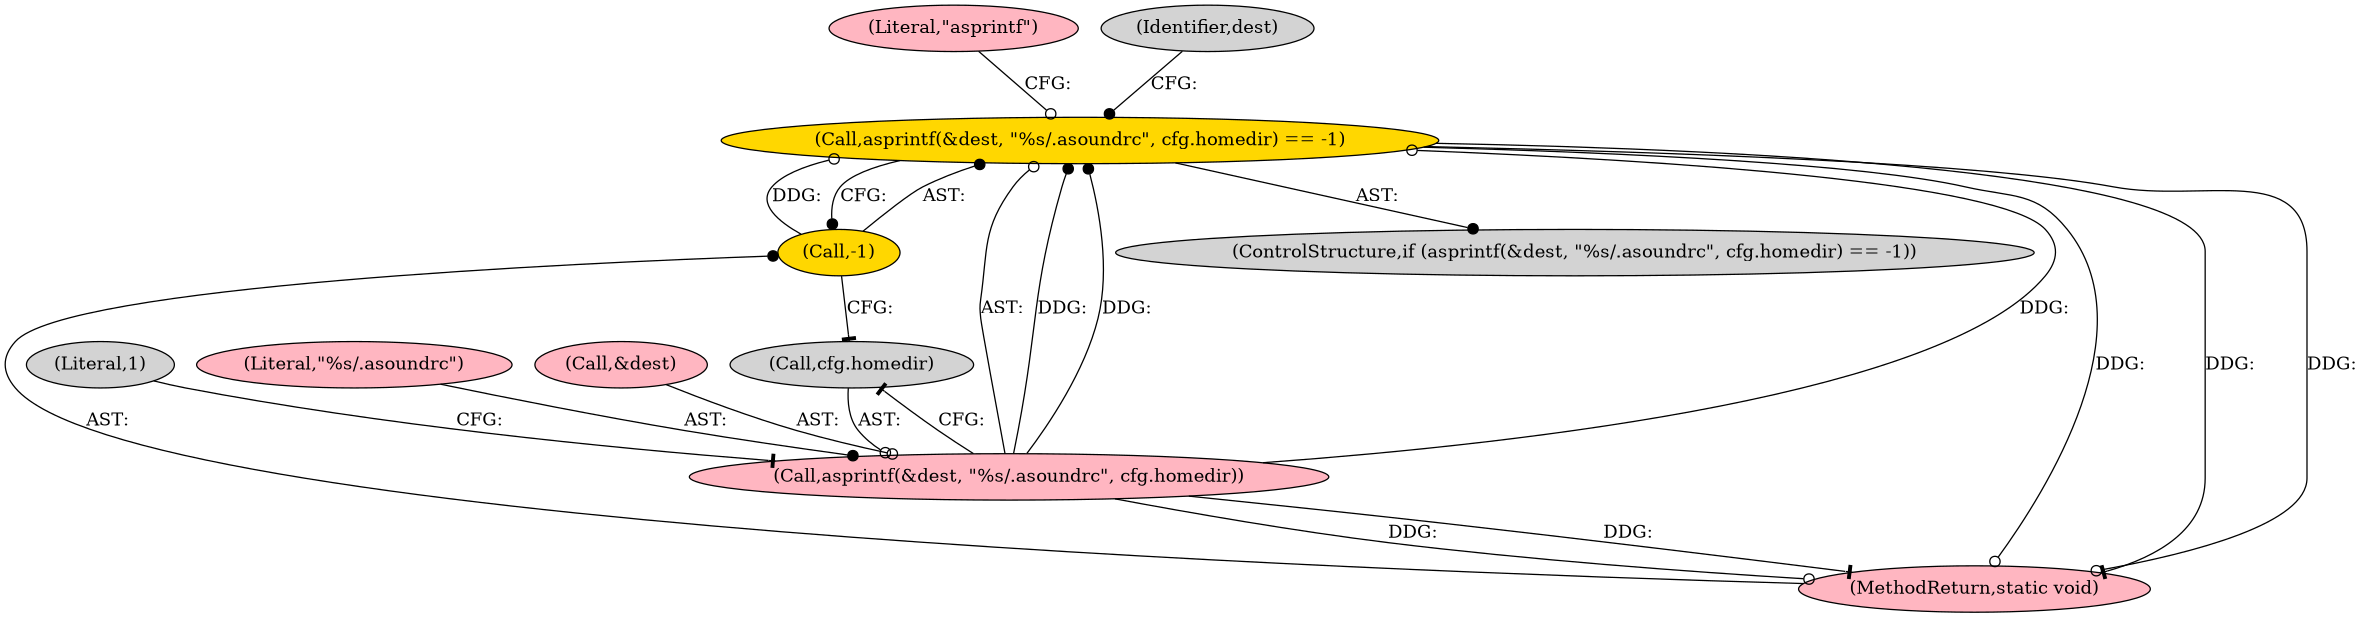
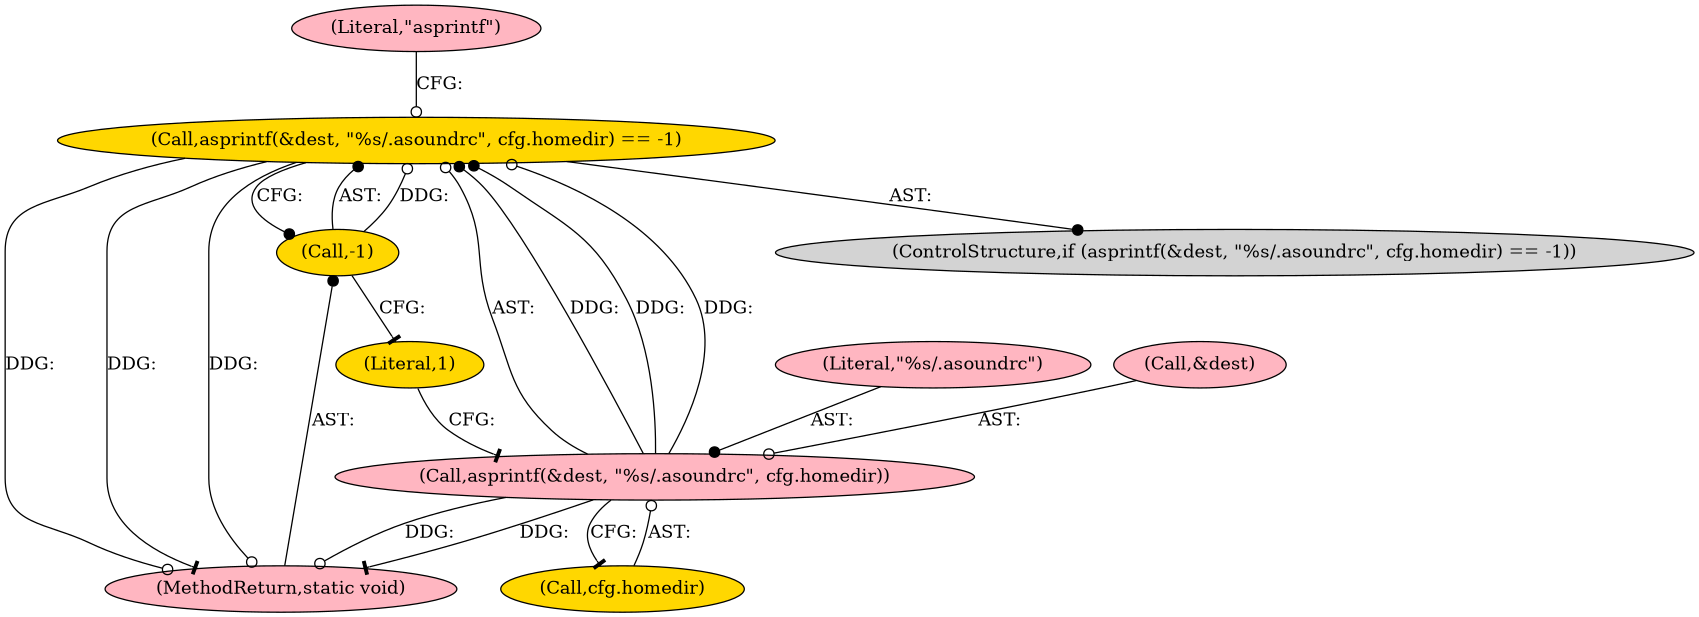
node "(Identifier,dest)": removed
edge "(Call,-1)" -> "(Call,cfg.homedir)": now "(Call,-1)" -> "(Literal,1)"
node "(Literal,1)": fillcolor lightgrey -> gold
node "(Call,cfg.homedir)": fillcolor lightgrey -> gold
